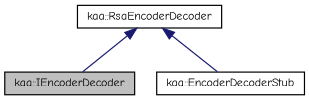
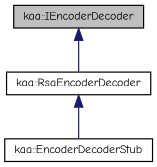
edge "kaa::IEncoderDecoder" -> "kaa::RsaEncoderDecoder": reversed
